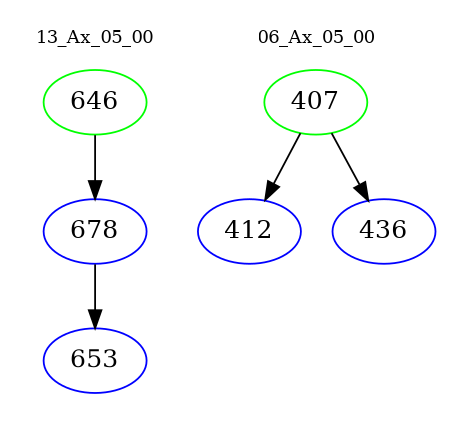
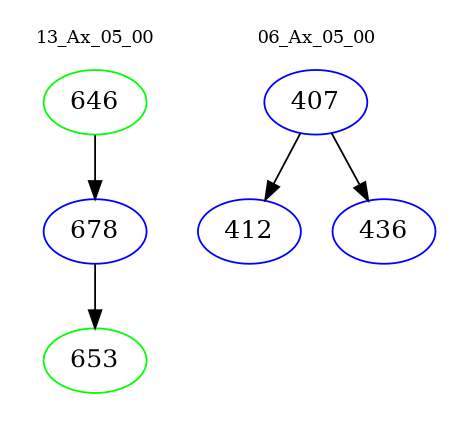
node "407": color green -> blue
node "653": color blue -> green
